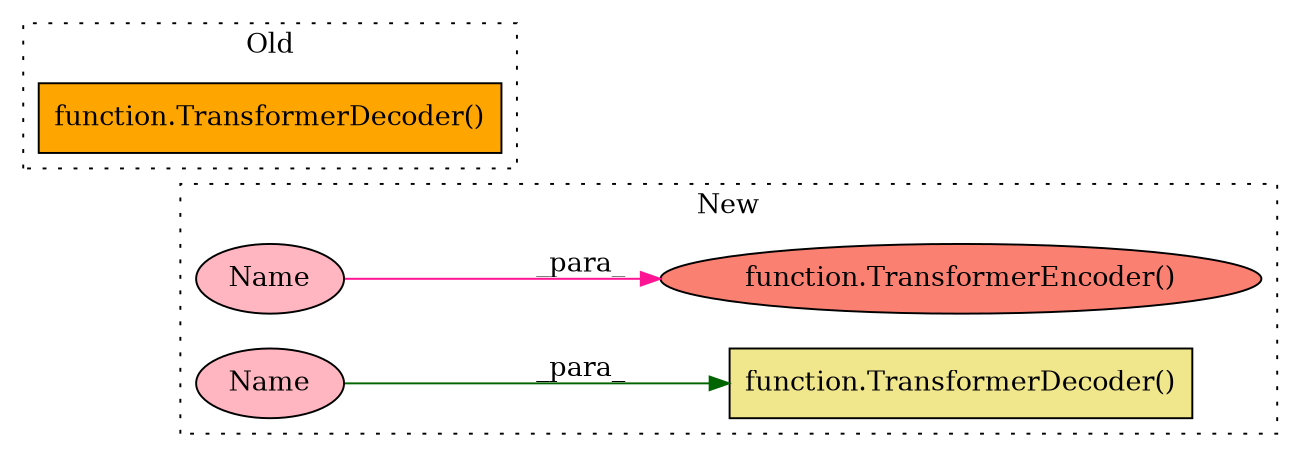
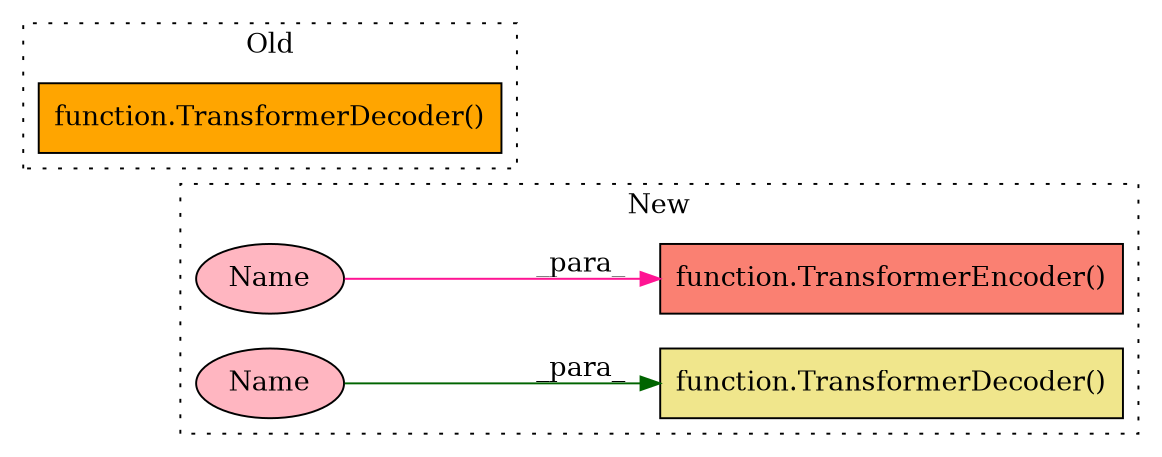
node "function.TransformerEncoder()": shape ellipse -> box
